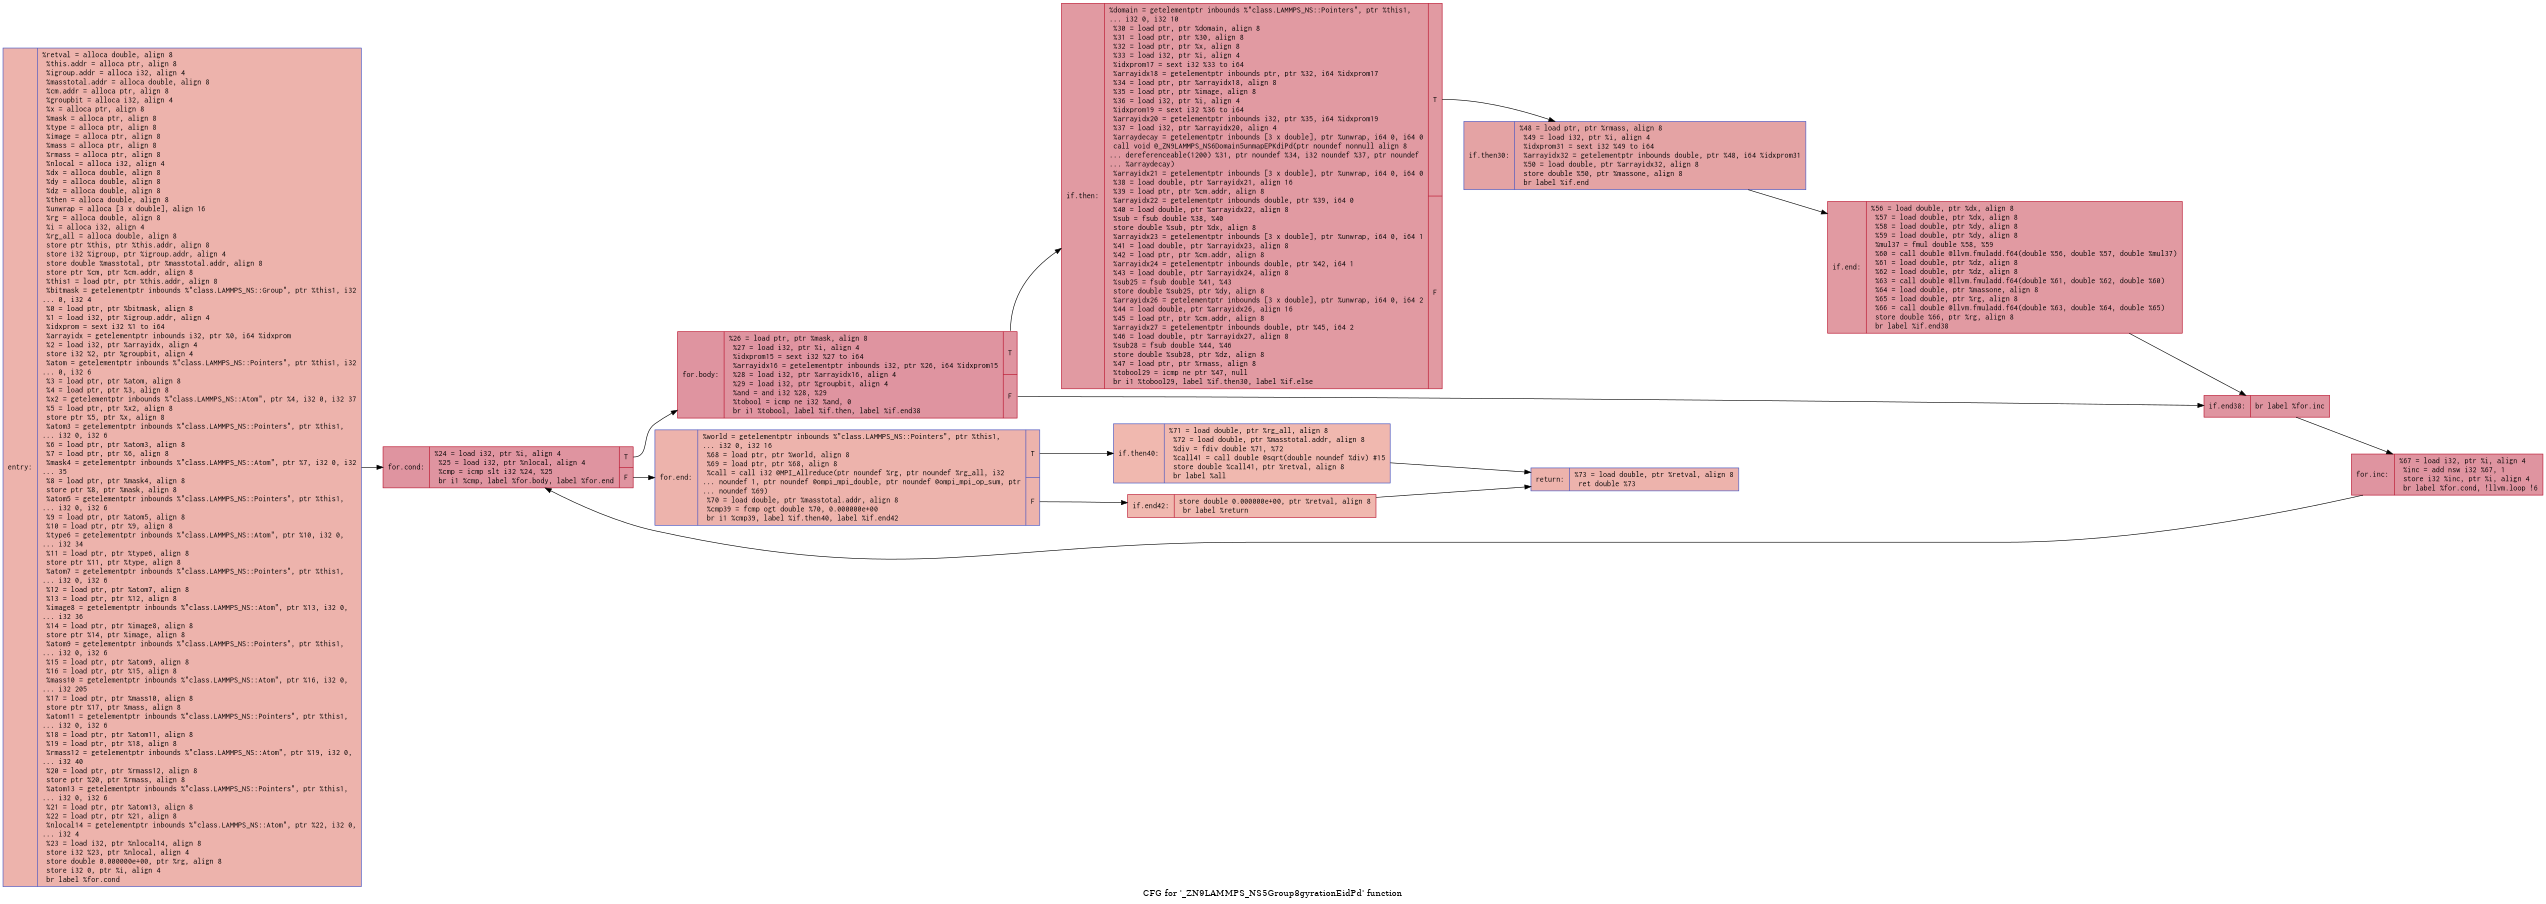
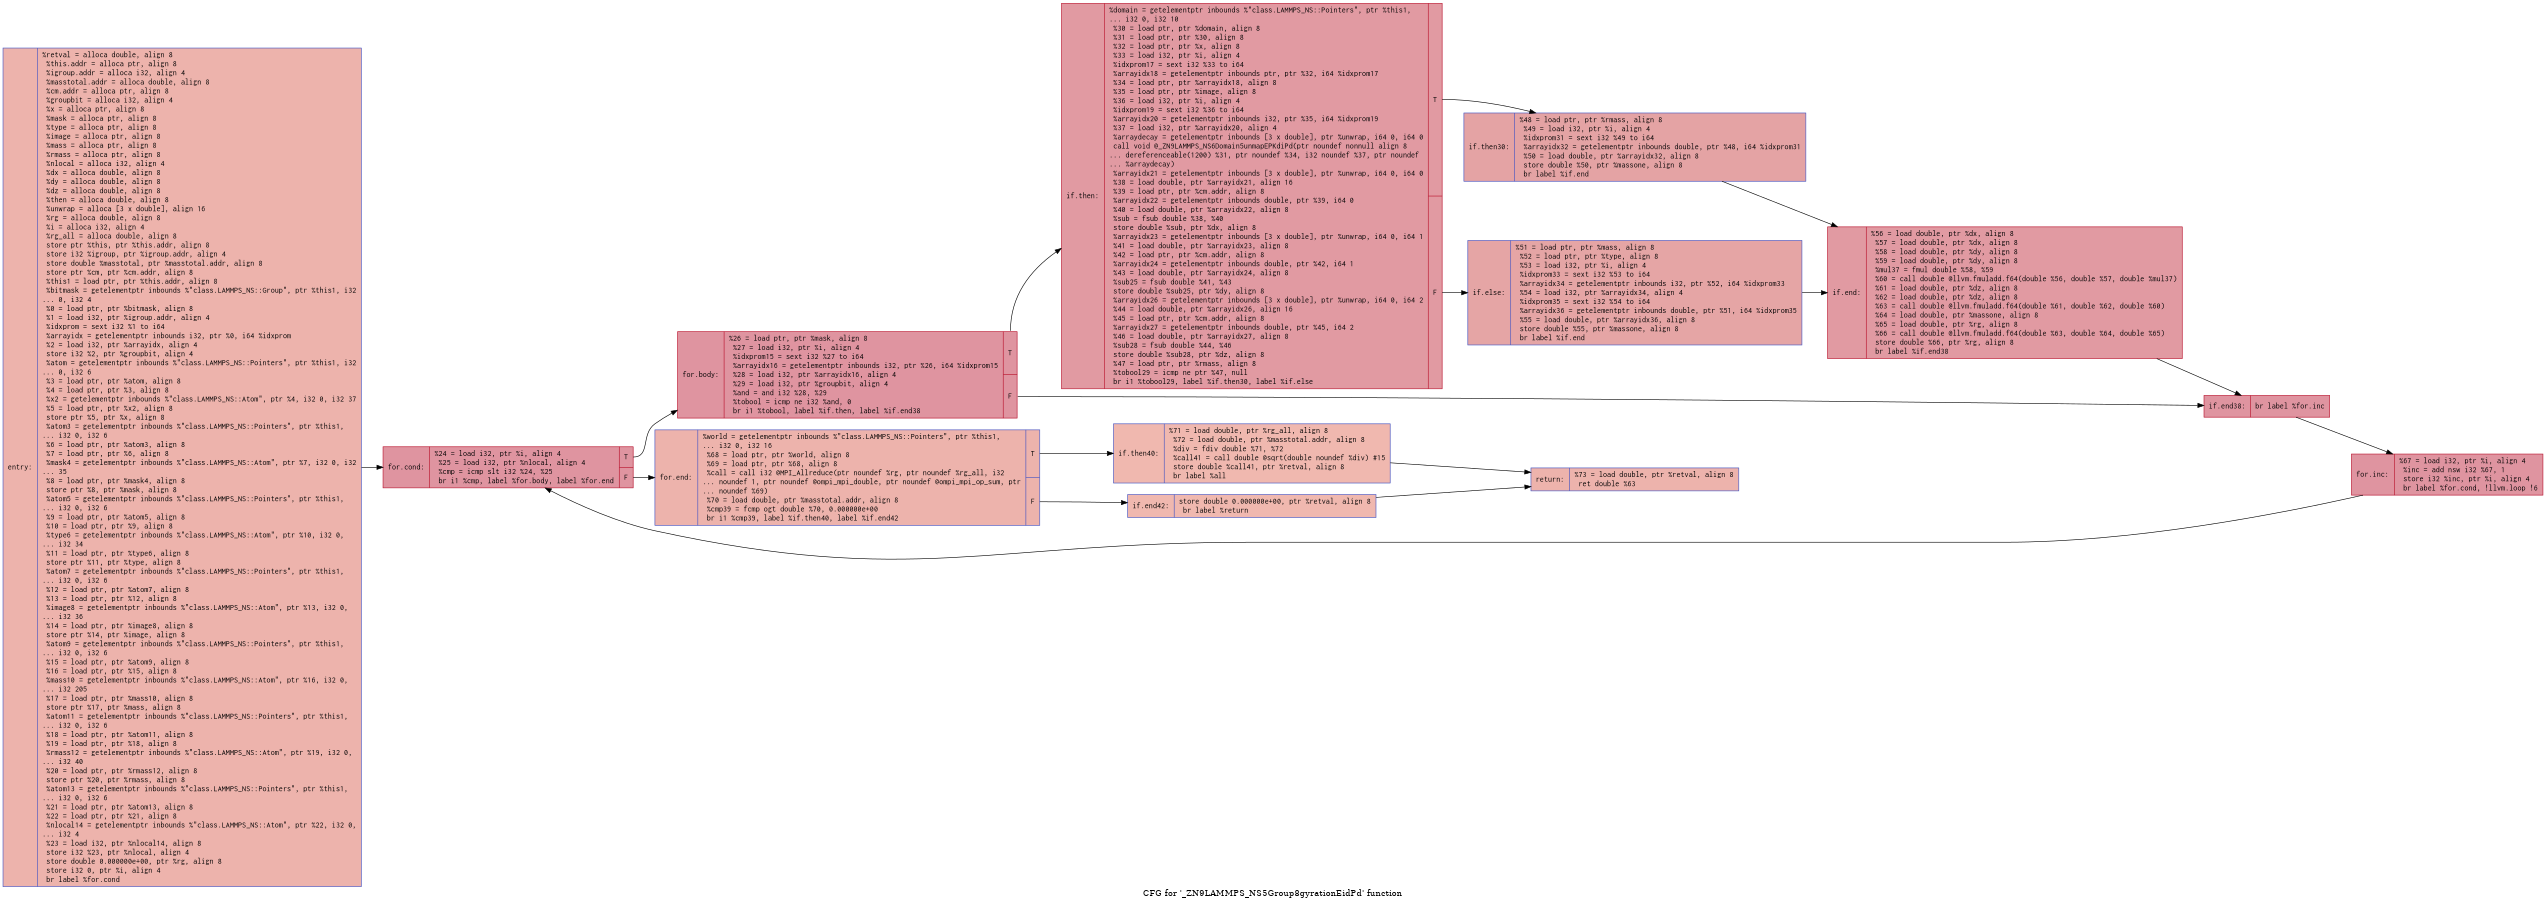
node "if.else:": added
node "return:": text "ret double %73" -> "ret double %63"
node "if.end42:": color #b70d28ff -> #3d50c3ff
